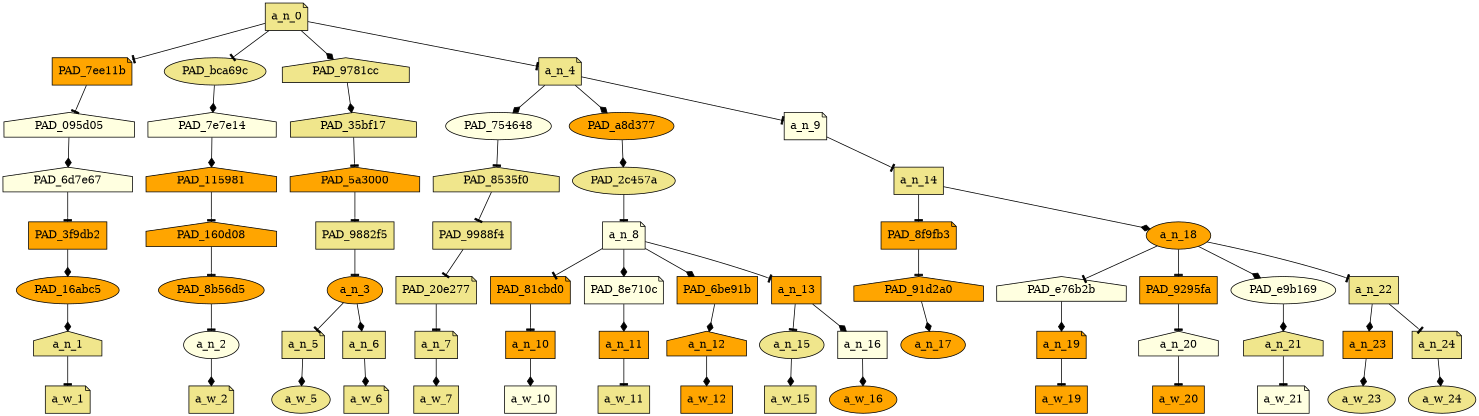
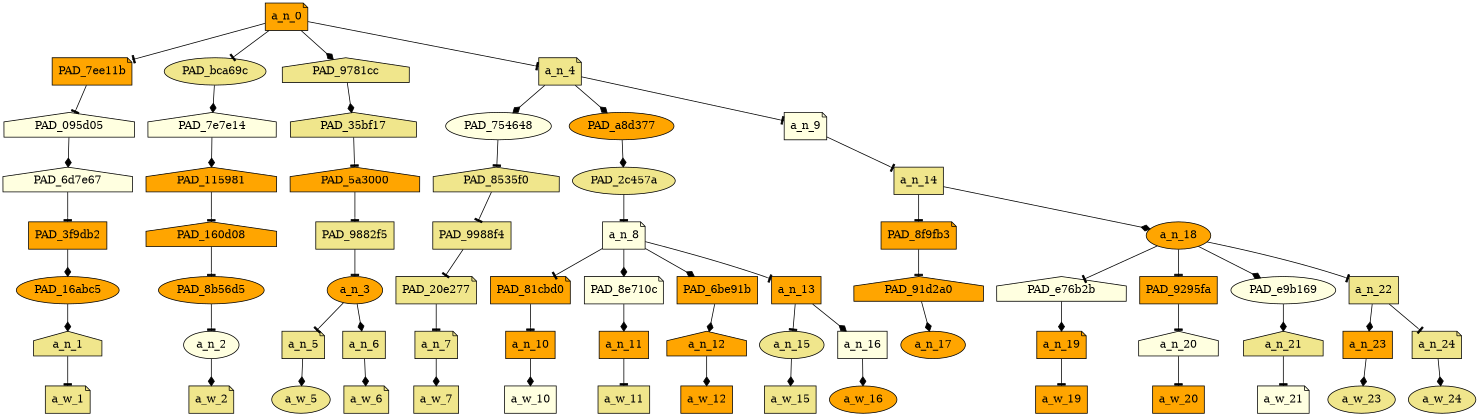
node "a_n_0": fillcolor khaki -> orange
